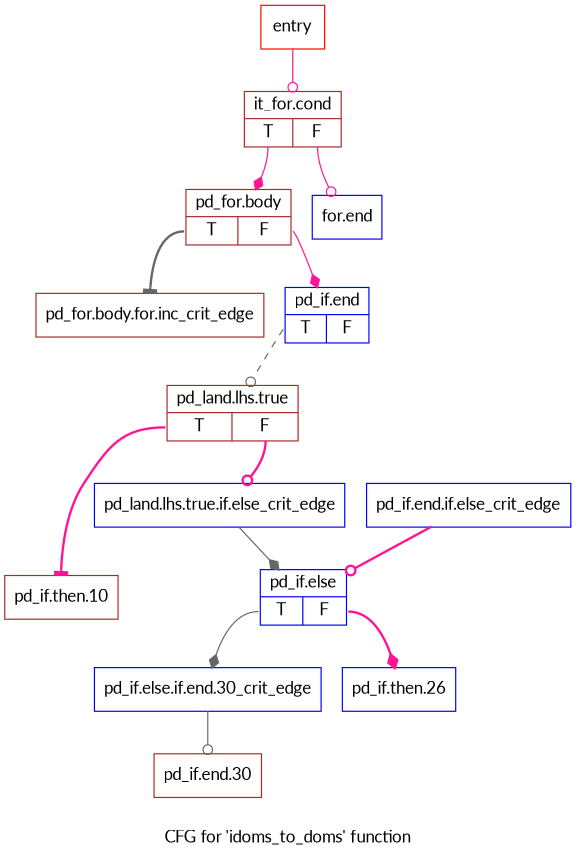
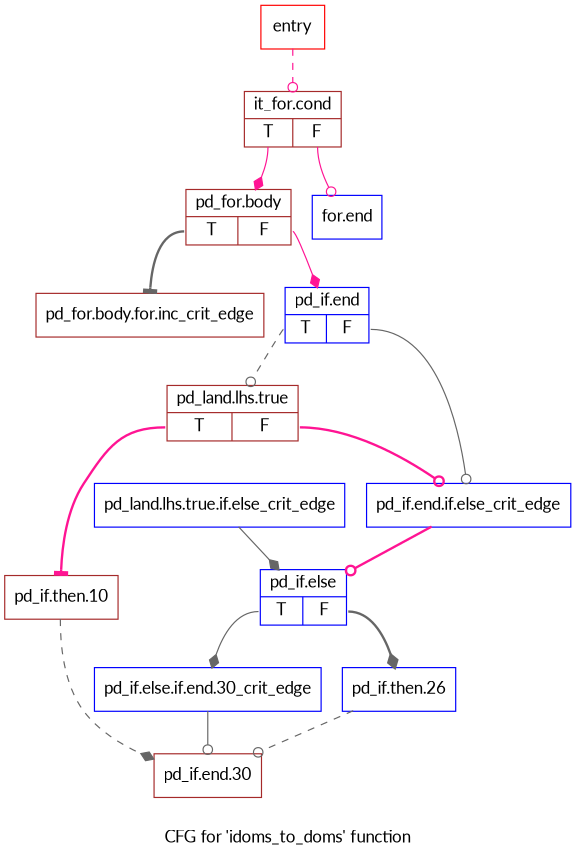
edge "entry" -> "it_for.cond": style solid -> dashed
edge "pd_if.end" -> "pd_if.end.if.else_crit_edge": added
edge "pd_land.lhs.true" -> "pd_land.lhs.true.if.else_crit_edge": now "pd_land.lhs.true" -> "pd_if.end.if.else_crit_edge"
edge "pd_if.else" -> "pd_if.then.26": color deeppink -> gray40
edge "pd_if.then.10" -> "pd_if.end.30": added
edge "pd_if.then.26" -> "pd_if.end.30": added
